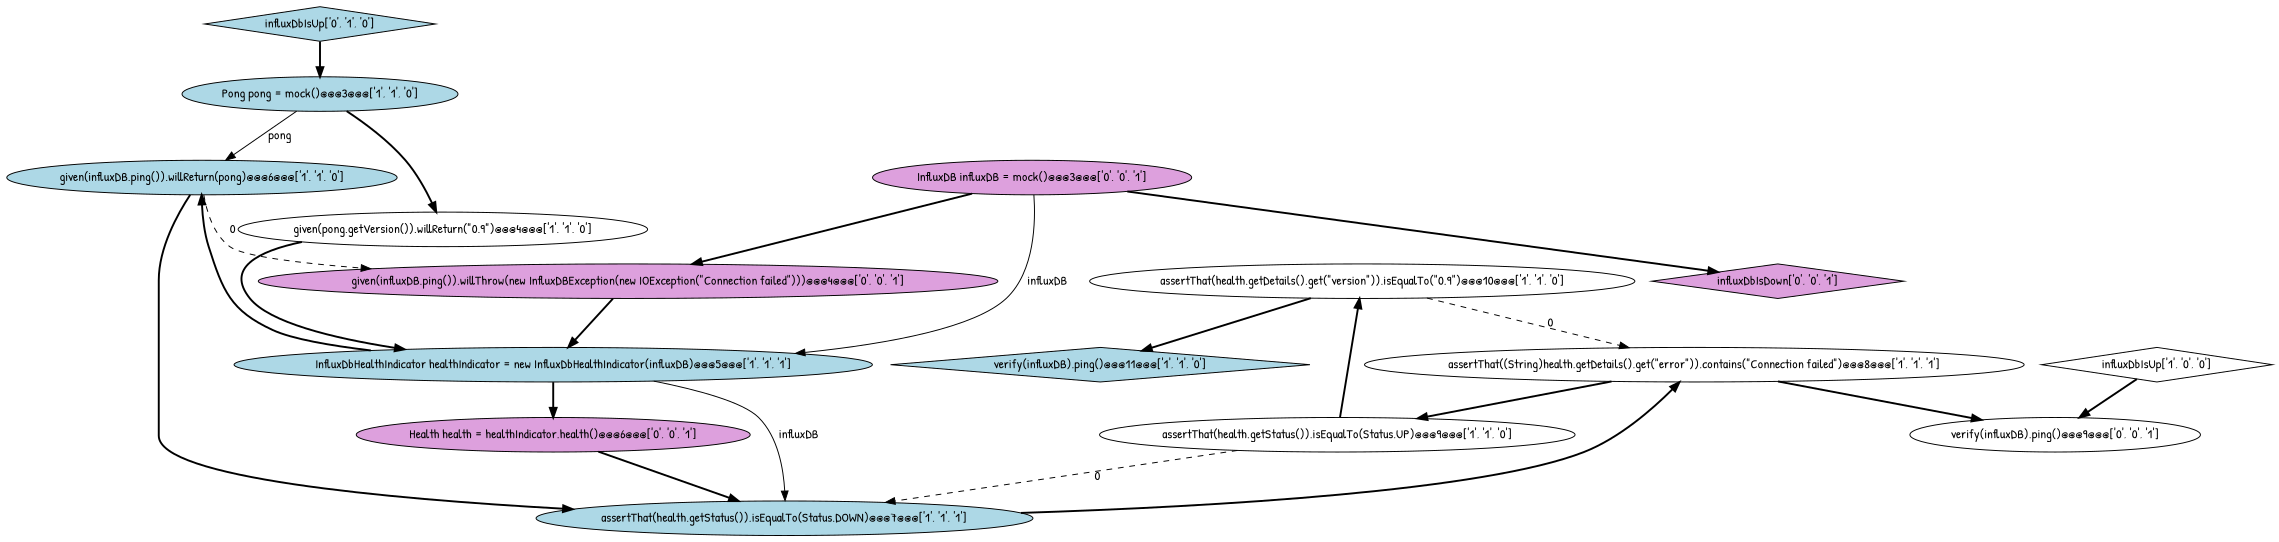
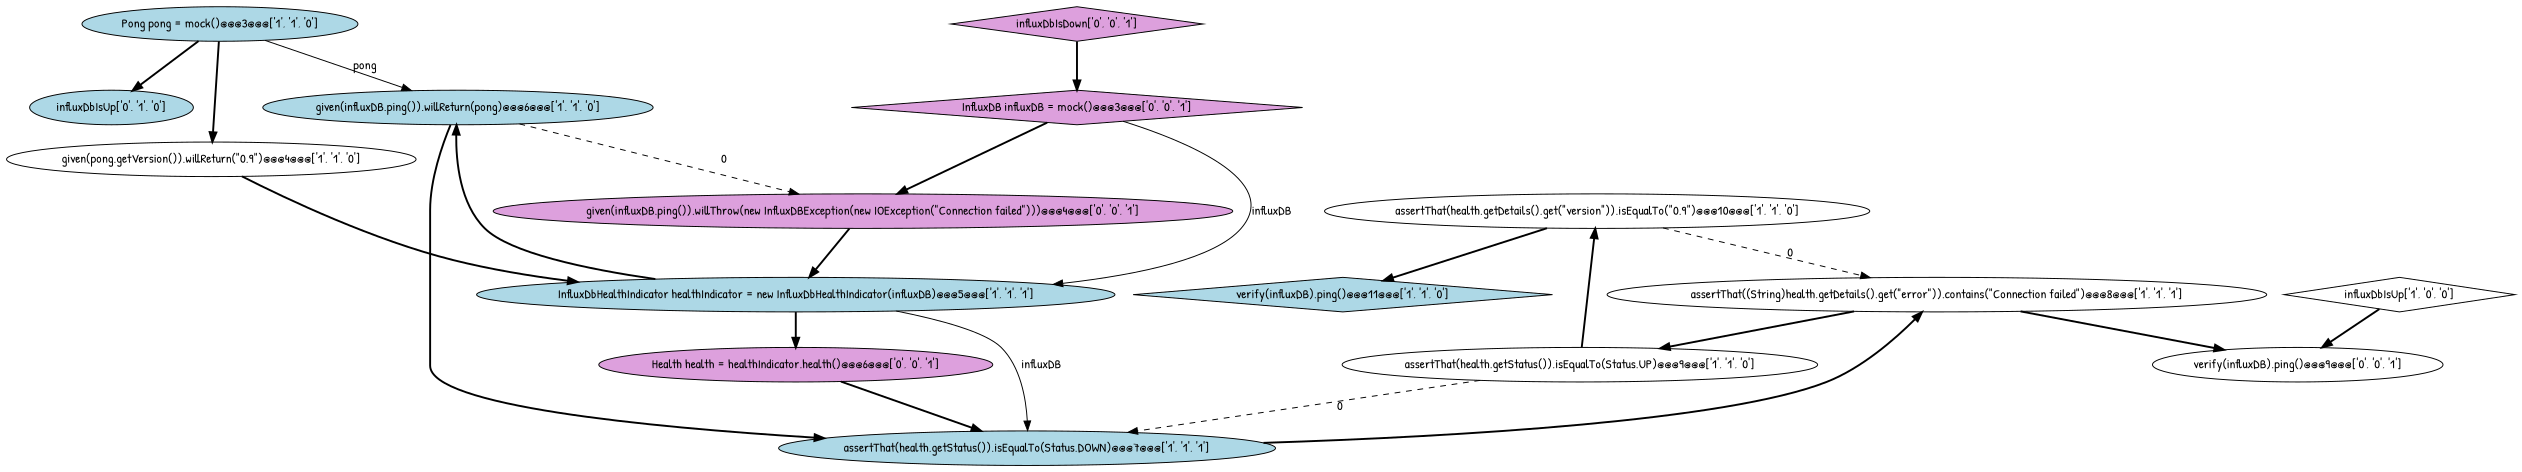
node "influxDbIsUp['0', '1', '0']": shape diamond -> ellipse
edge "influxDbIsUp['0', '1', '0']" -> "Pong pong = mock()@@@3@@@['1', '1', '0']": reversed
node "InfluxDB influxDB = mock()@@@3@@@['0', '0', '1']": shape ellipse -> diamond
edge "InfluxDB influxDB = mock()@@@3@@@['0', '0', '1']" -> "influxDbIsDown['0', '0', '1']": reversed
